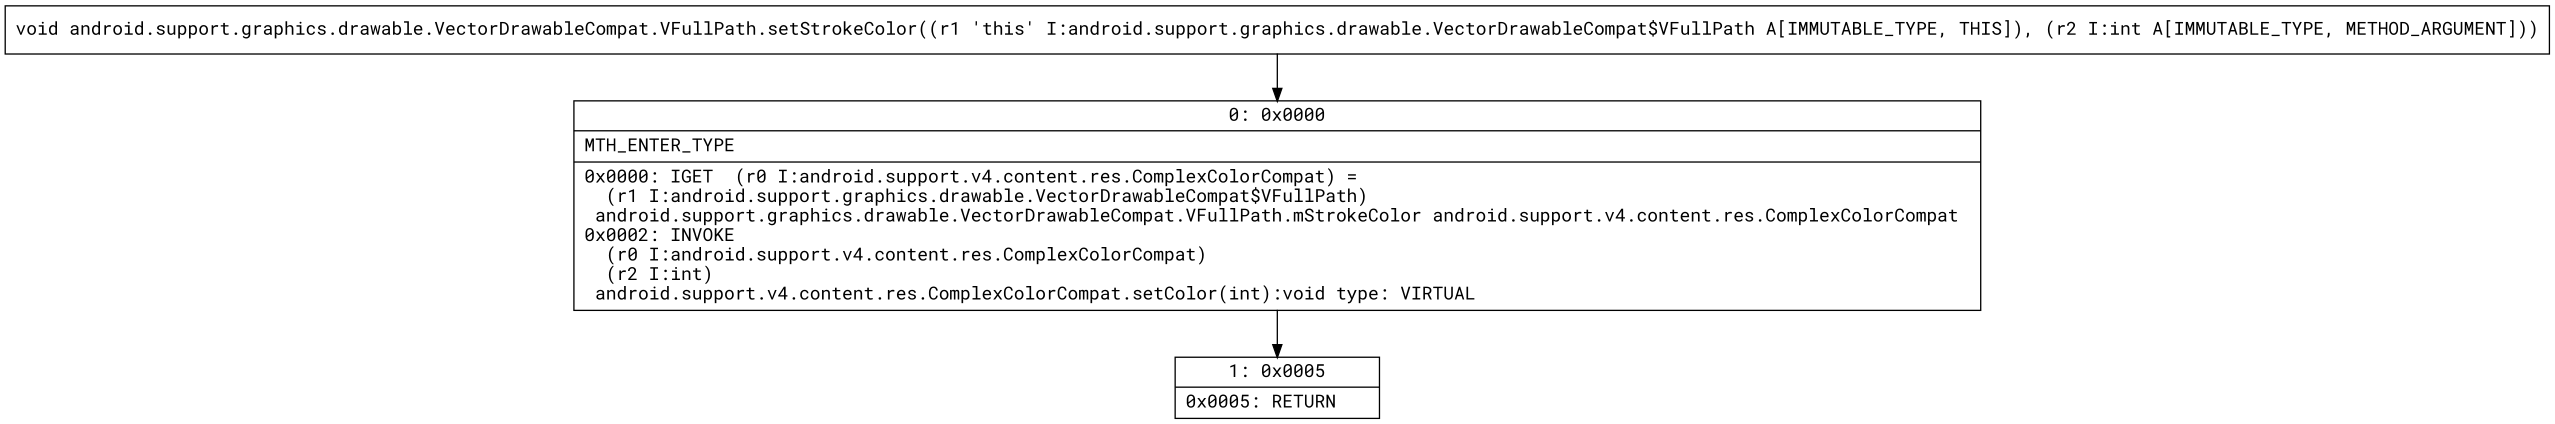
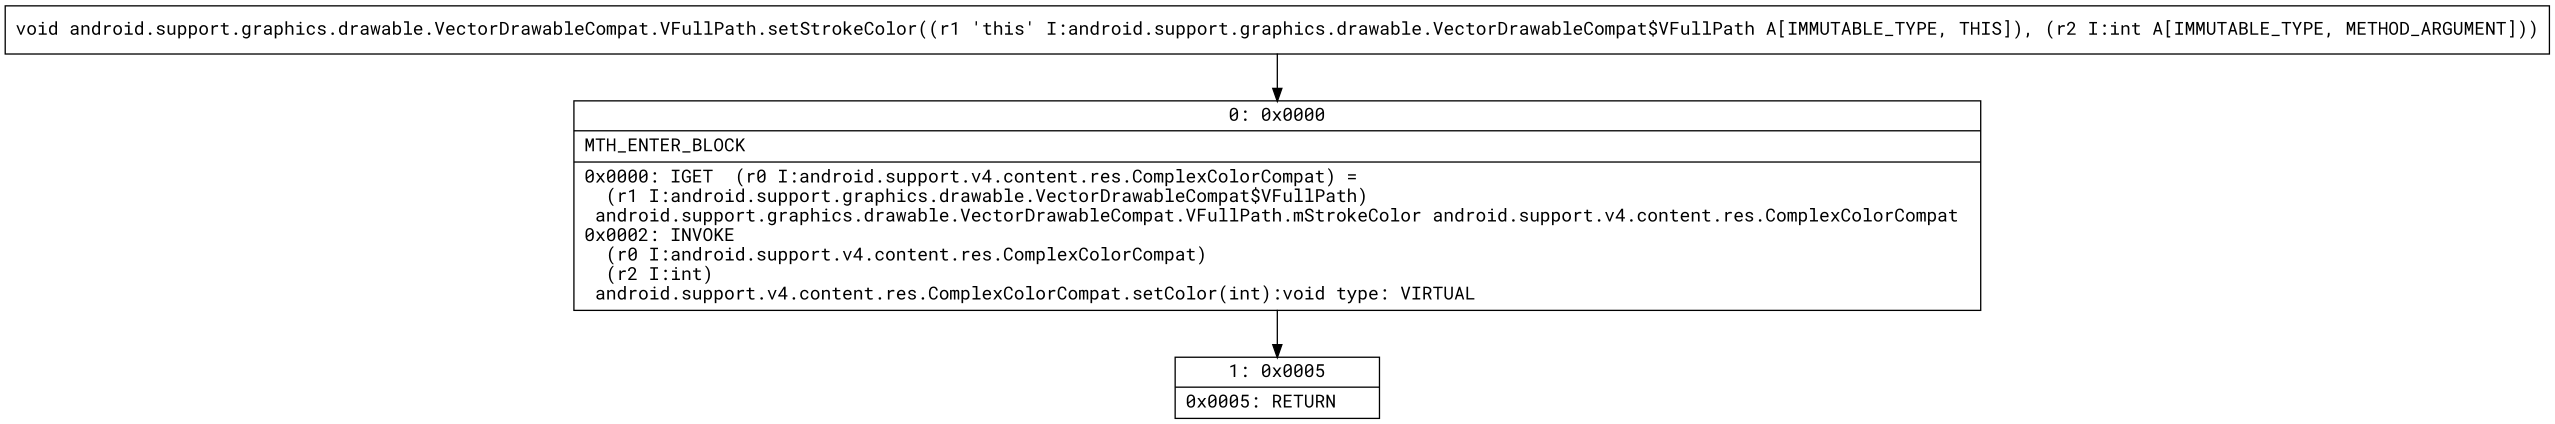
node "0: 0x0000": text "MTH_ENTER_TYPE" -> "MTH_ENTER_BLOCK"
